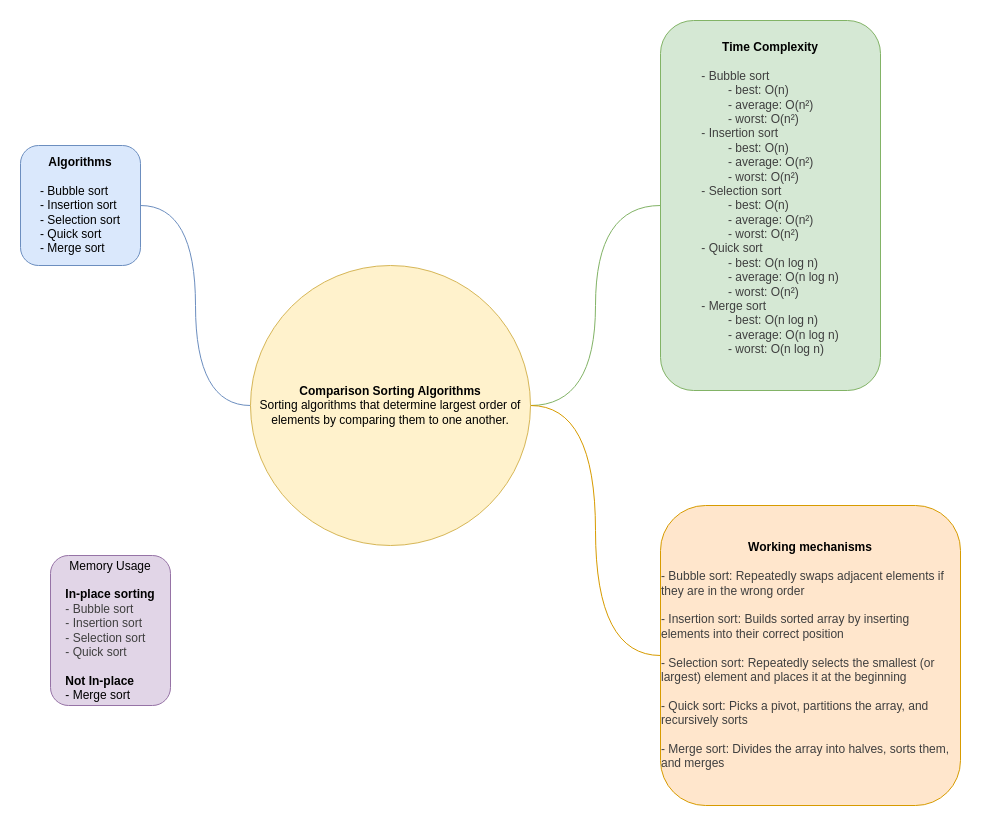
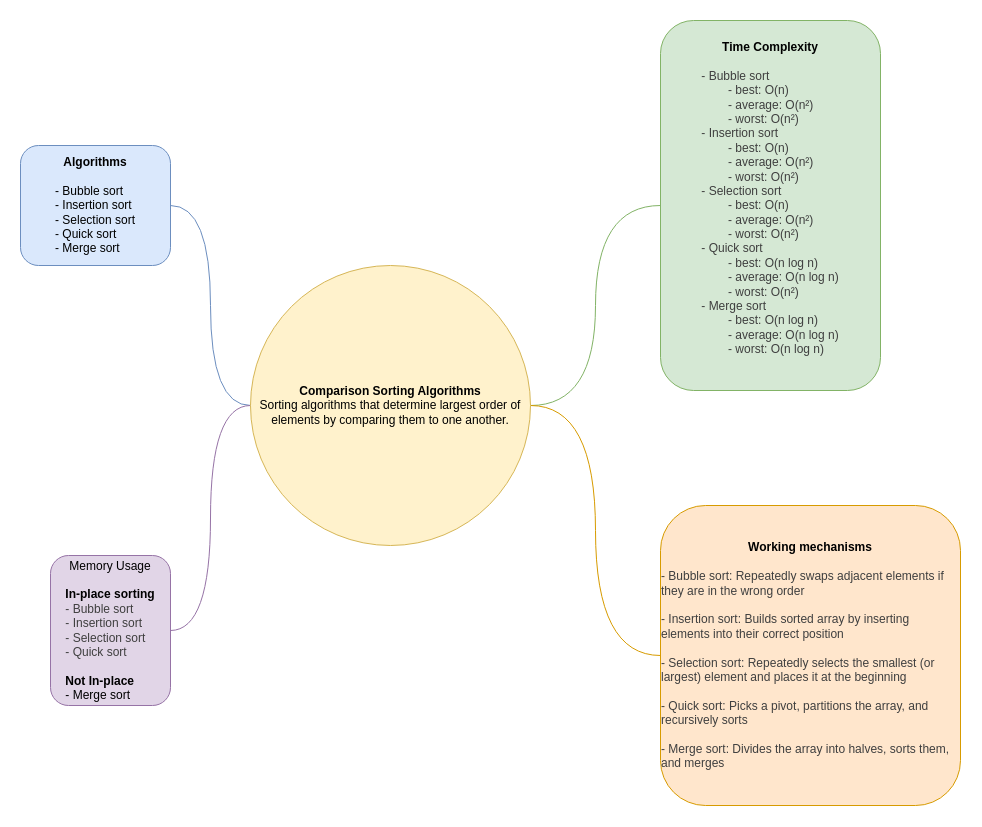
node "Algorithms - Bubble sort - Insertion sort - Selection sort - Quick sort - Merge sort": size 120x120 -> 150x120
edge "Comparison Sorting Algorithms Sorting algorithms that determine largest order of elements by comparing them to one another." -- "Memory Usage In-place sorting - Bubble sort - Insertion sort - Selection sort - Quick sort Not In-place - Merge sort": added
